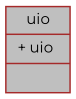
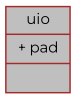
node "uio": text "+ uio" -> "+ pad"
